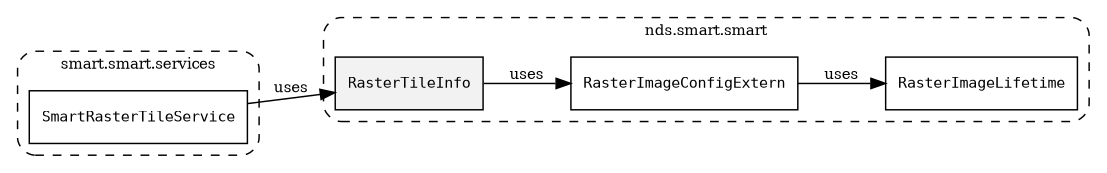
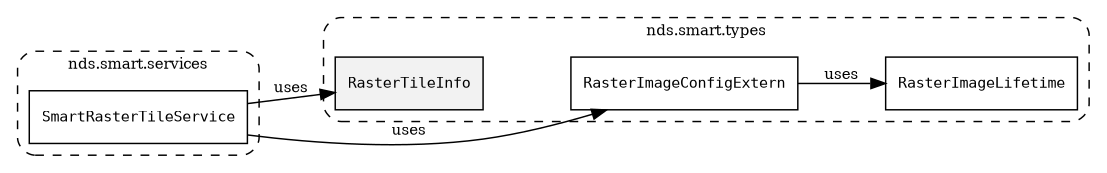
cluster "nds.smart.smart": label "nds.smart.smart" -> "nds.smart.types"
cluster "smart.smart.services": label "smart.smart.services" -> "nds.smart.services"
edge "RasterTileInfo" -> "RasterImageConfigExtern": now "SmartRasterTileService" -> "RasterImageConfigExtern"
